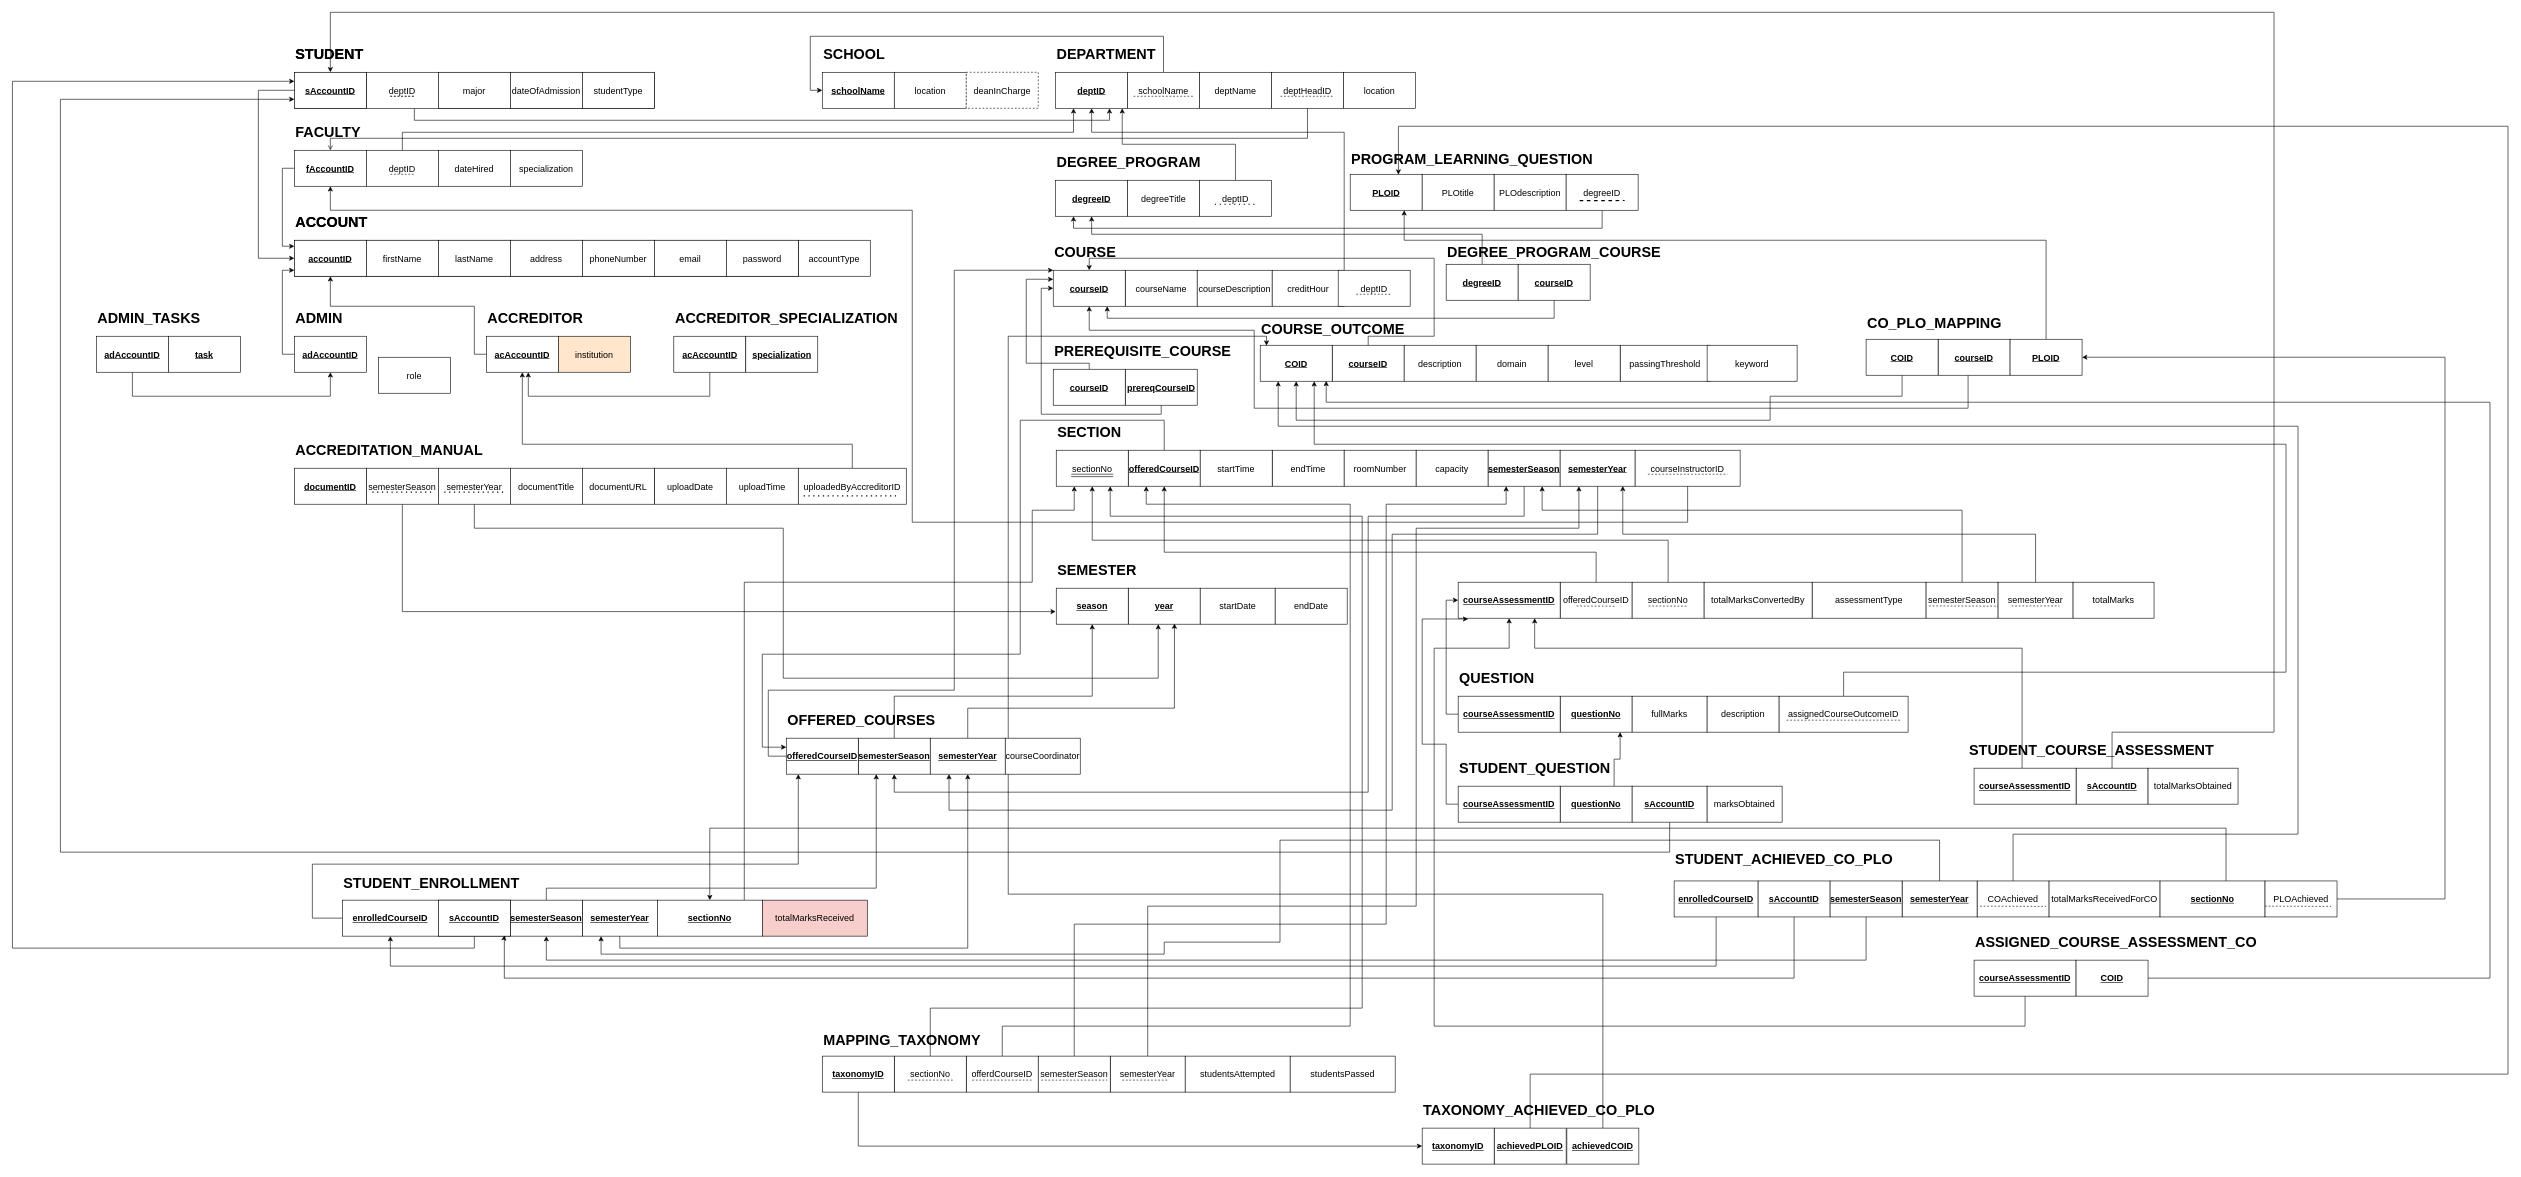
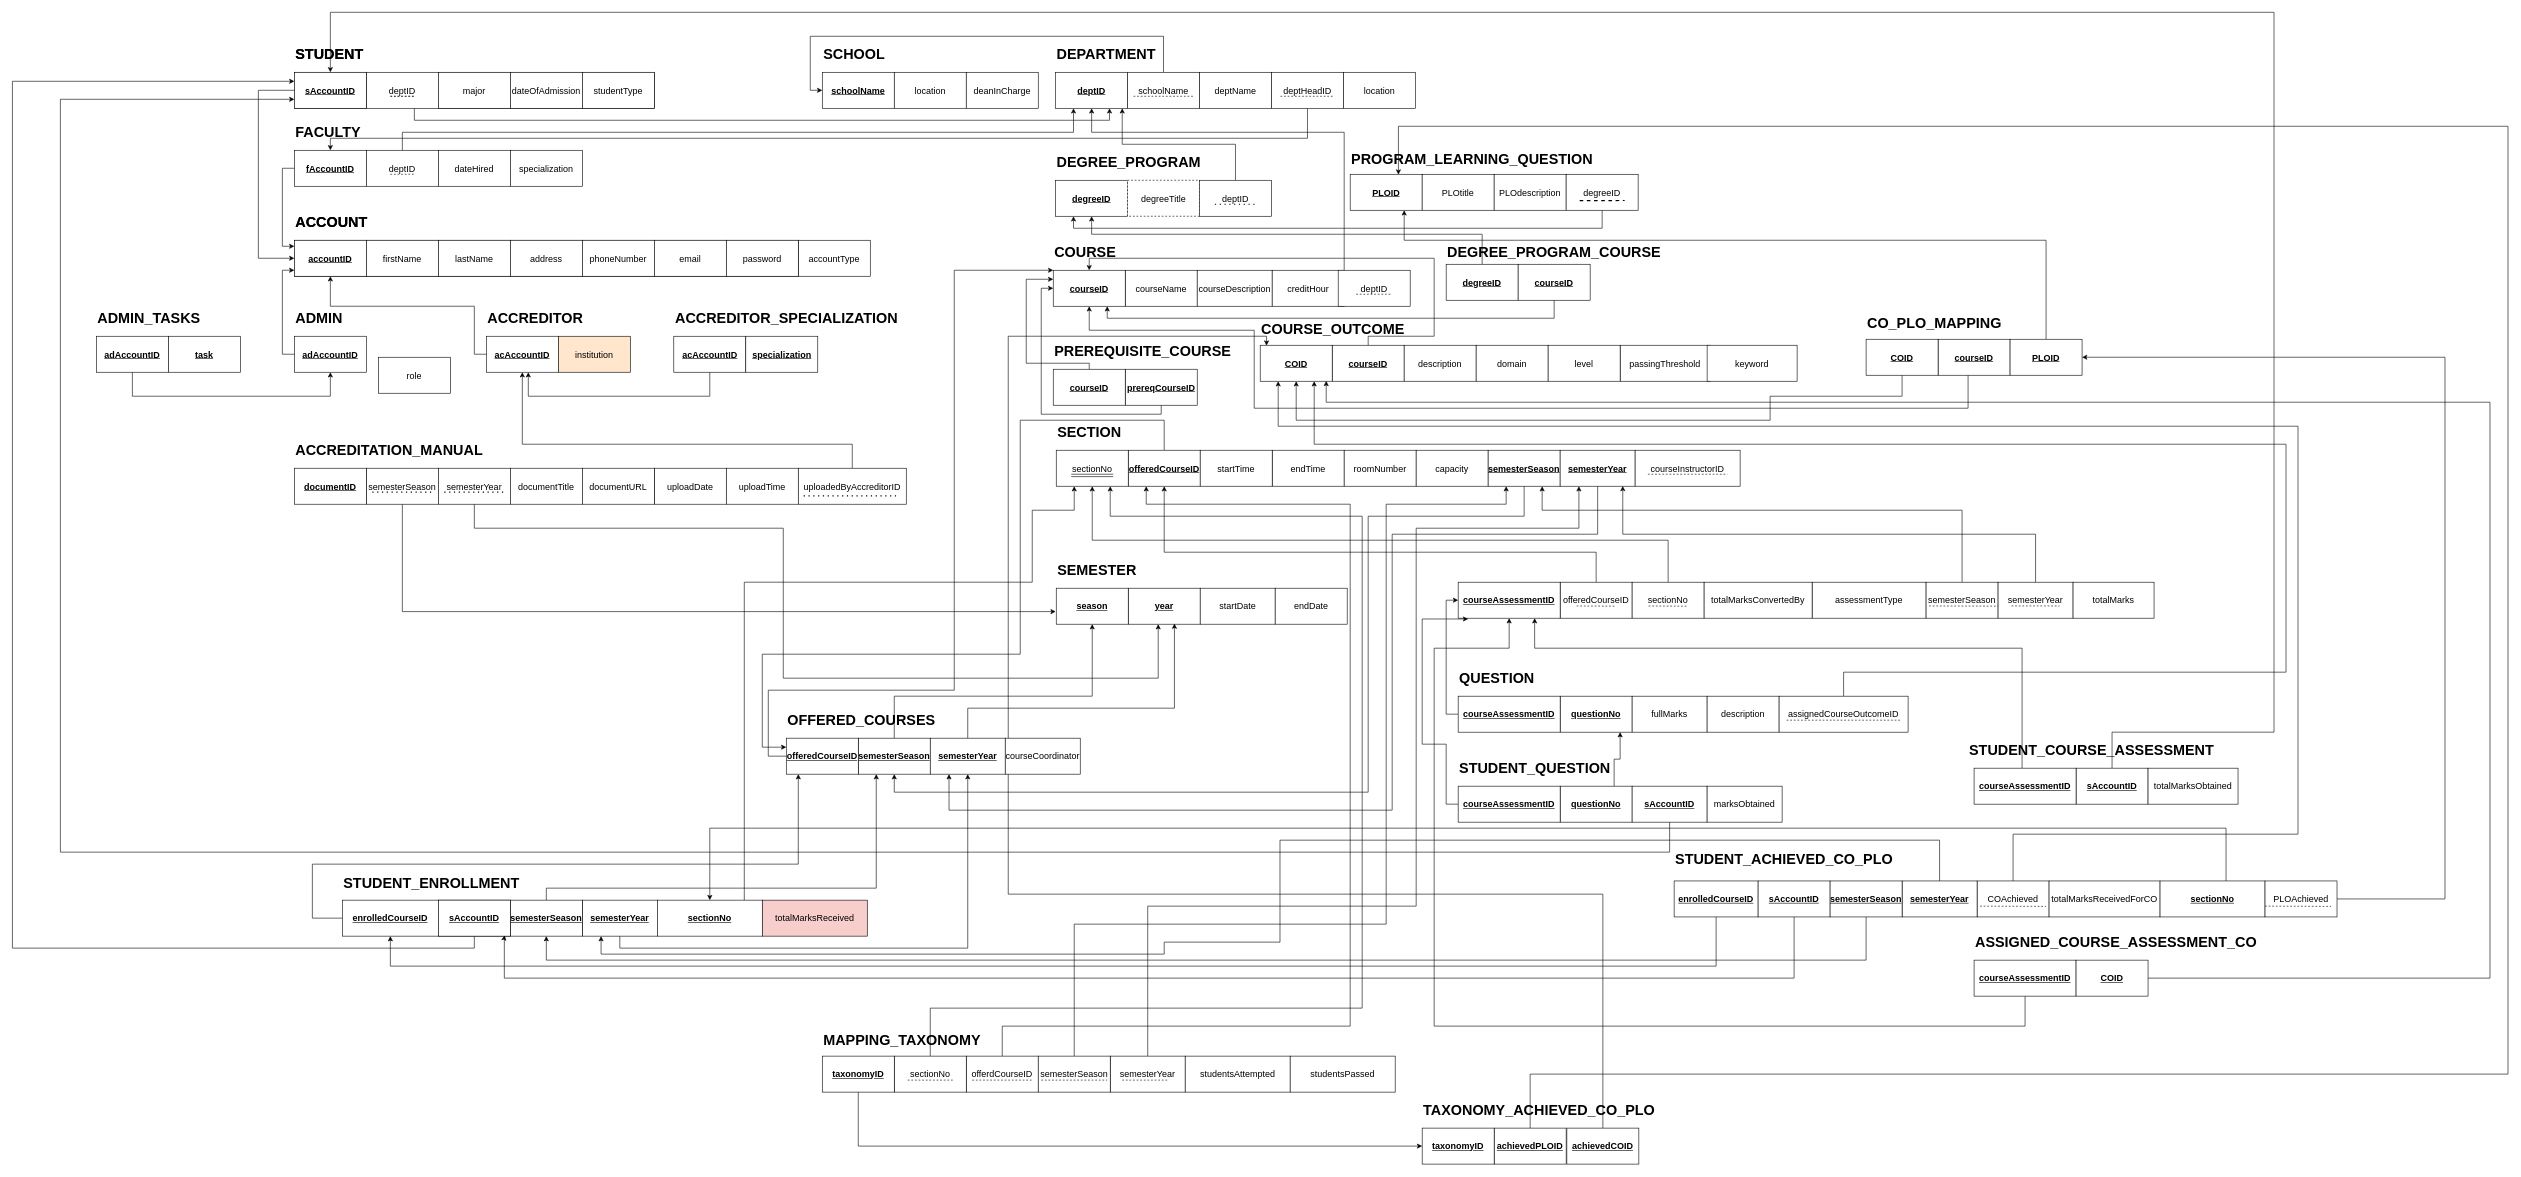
node "deanInCharge": style dashed -> solid
edge "deptHeadID" -> "fAccountID": arrowhead open -> classic
node "degreeTitle": style solid -> dashed
edge "courseInstructorID" -> "fAccountID": removed
